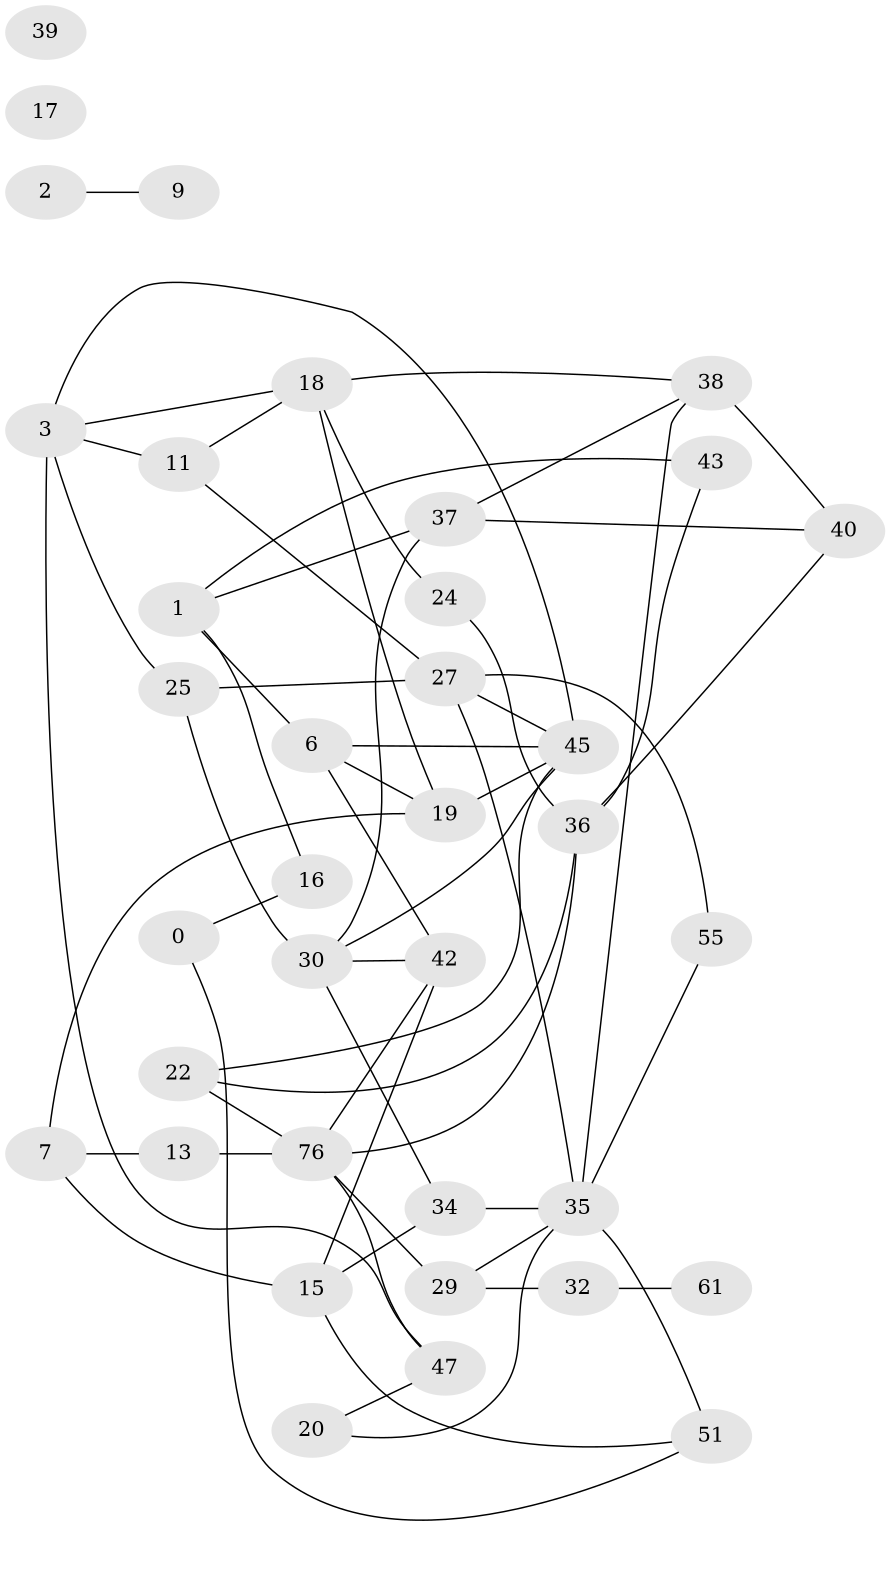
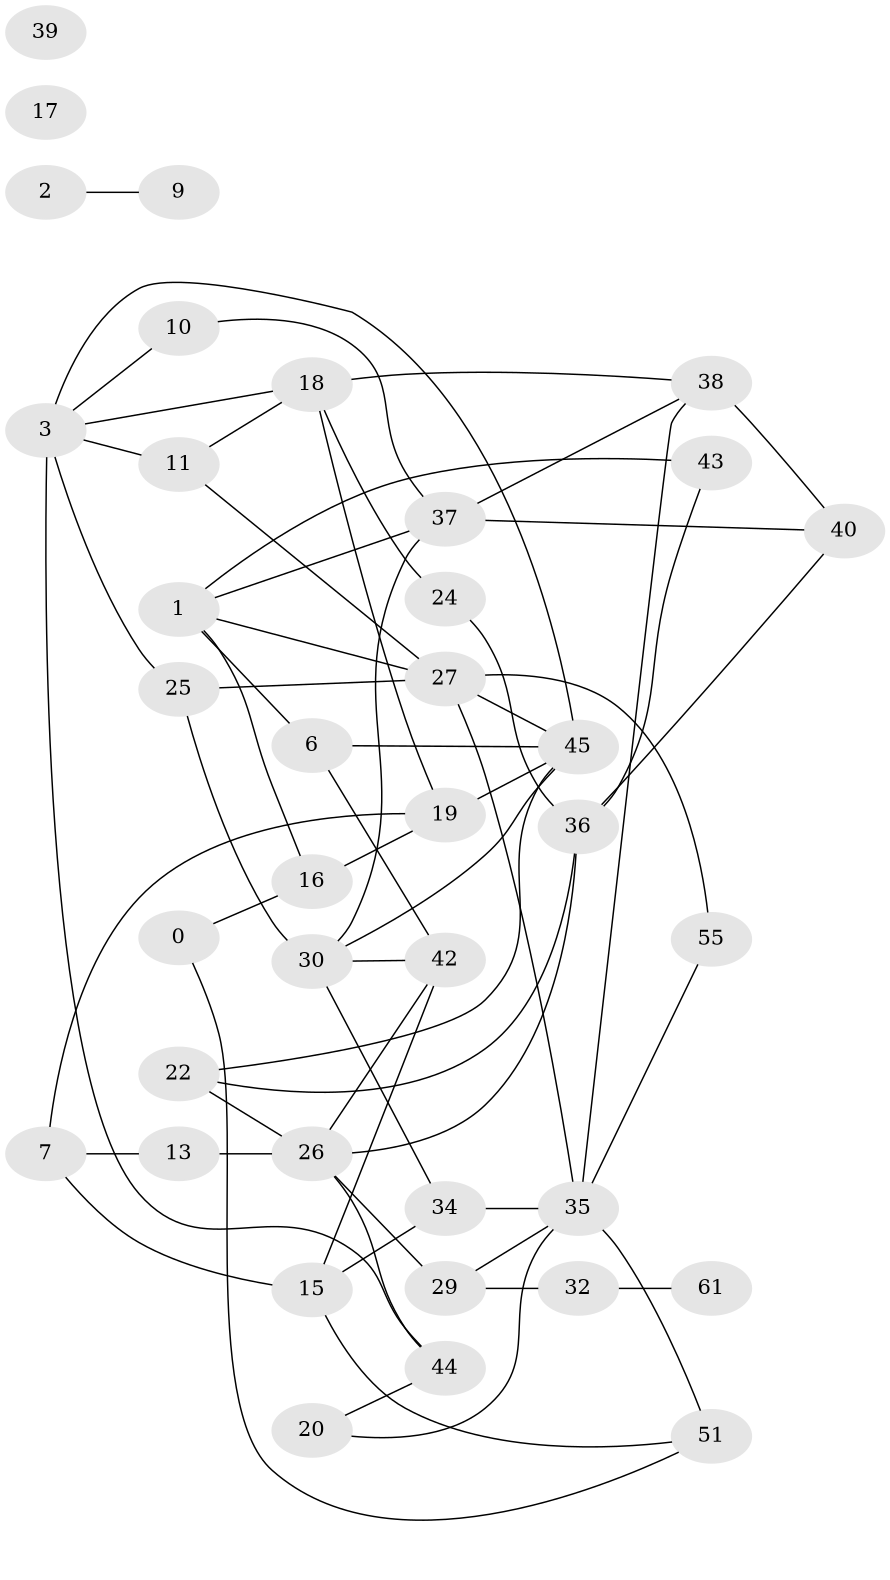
node "10": added
edge "1" -- "27": added
edge "6" -- "19": now "16" -- "19"
node "76": label "76" -> "26"
node "47": label "47" -> "44"
